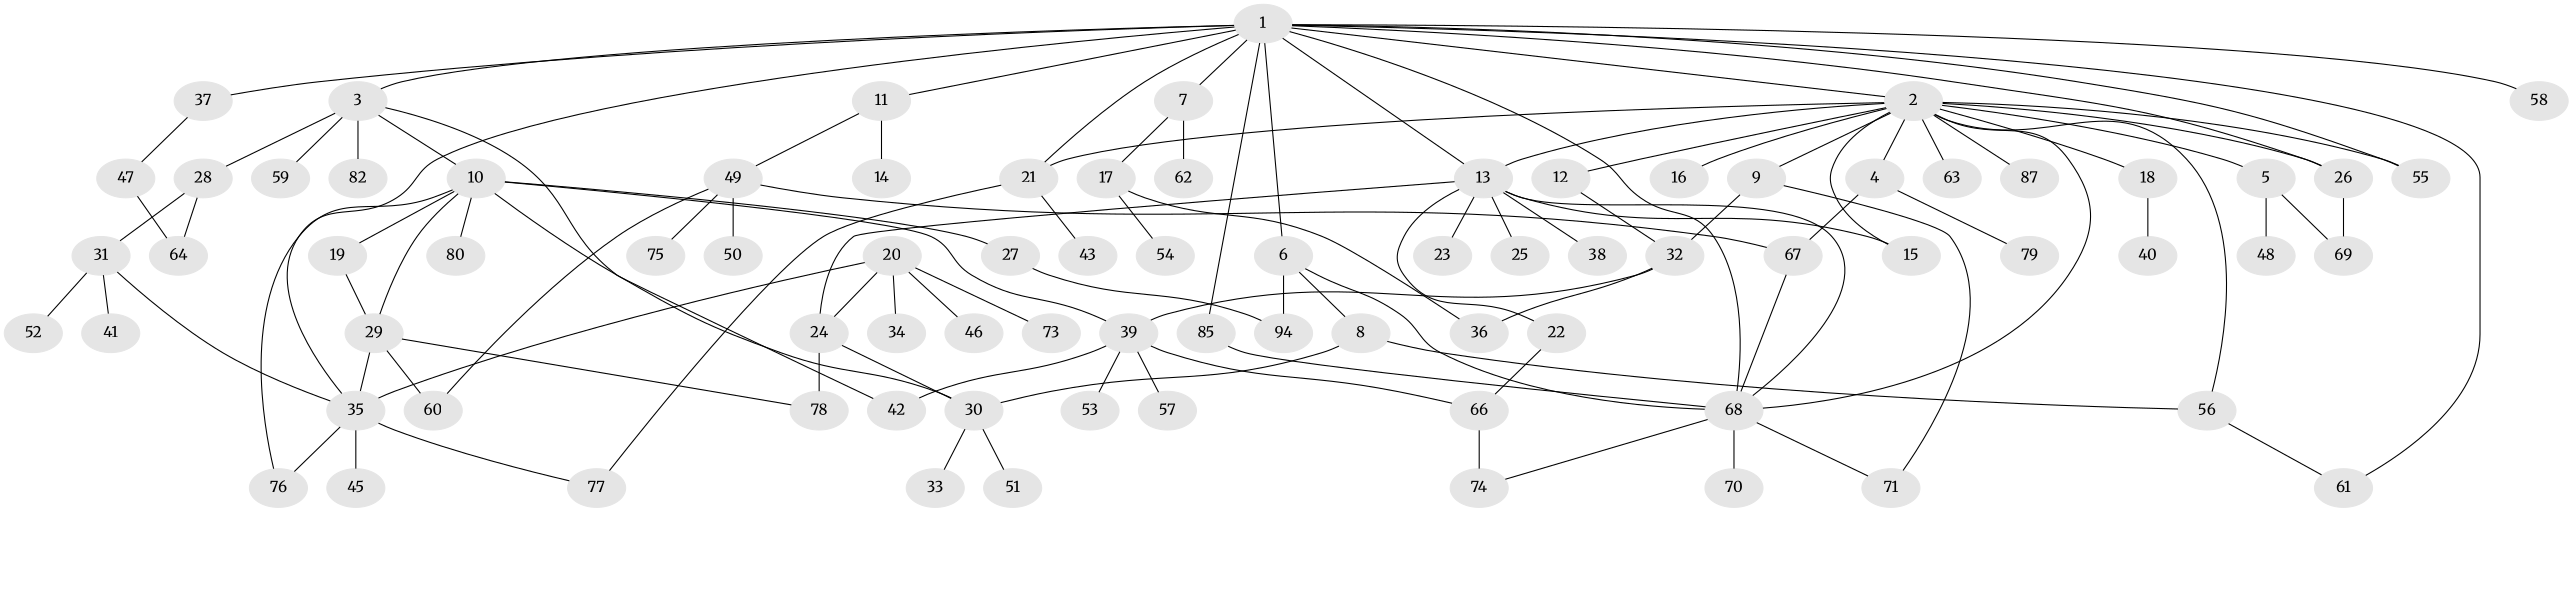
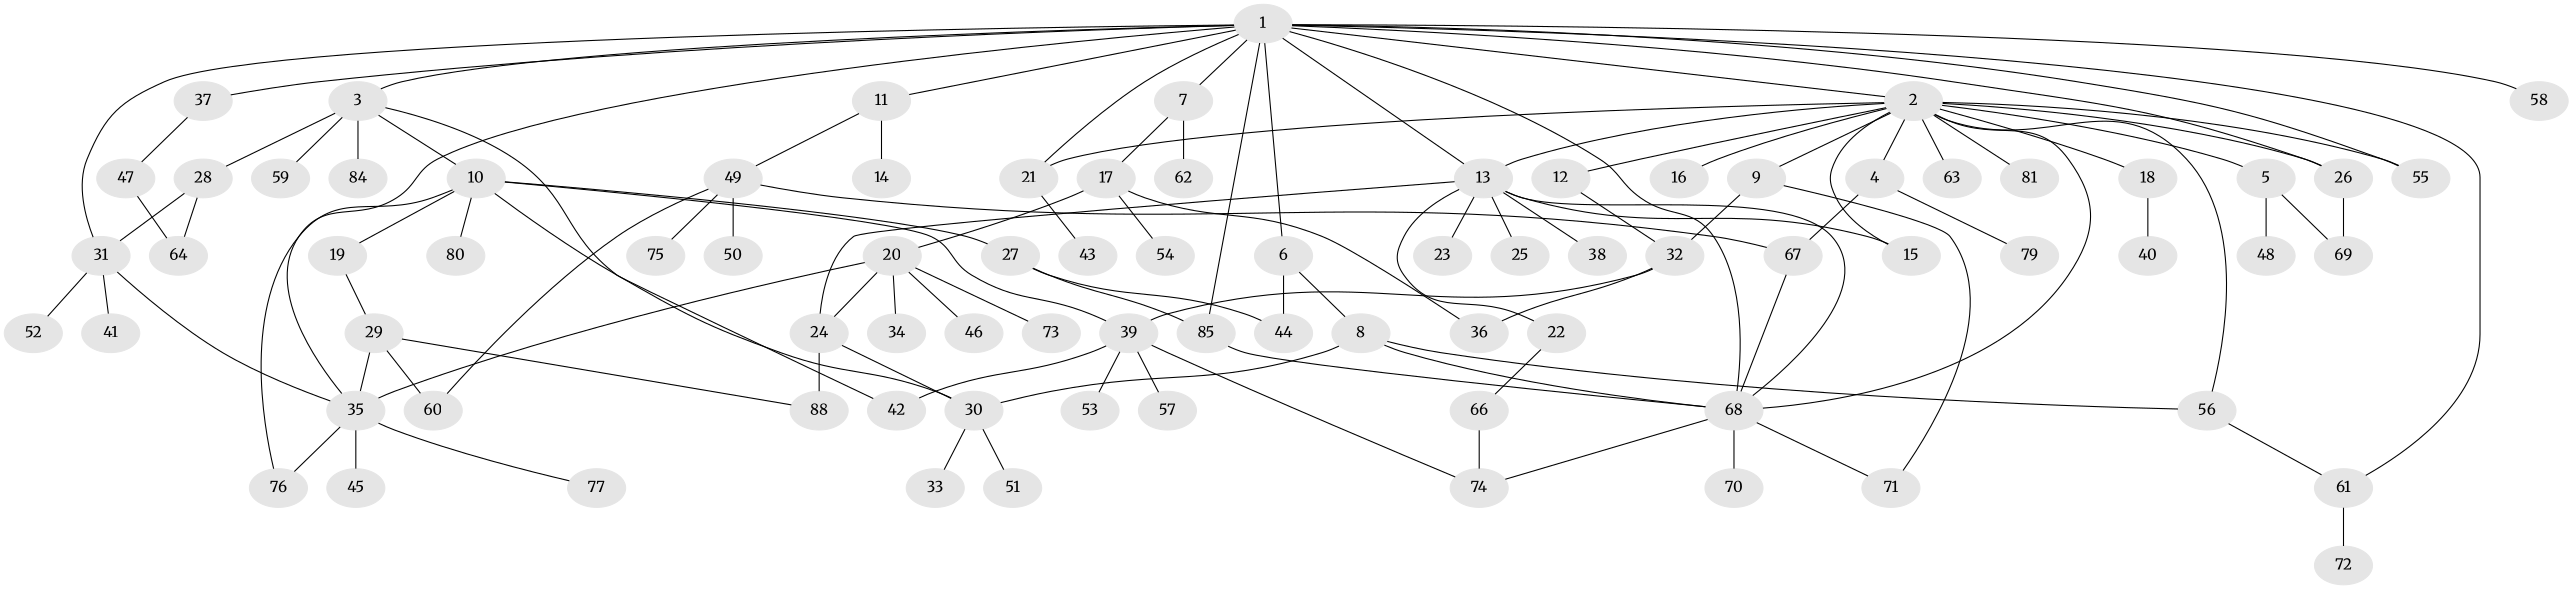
edge "1" -- "31": added
node "82": label "82" -> "84"
node "87": label "87" -> "81"
edge "17" -- "20": added
edge "10" -- "29": removed
edge "21" -- "77": removed
edge "27" -- "85": added
node "94": label "94" -> "44"
edge "6" -- "68": now "8" -- "68"
edge "39" -- "66": now "39" -- "74"
node "78": label "78" -> "88"
node "72": added
